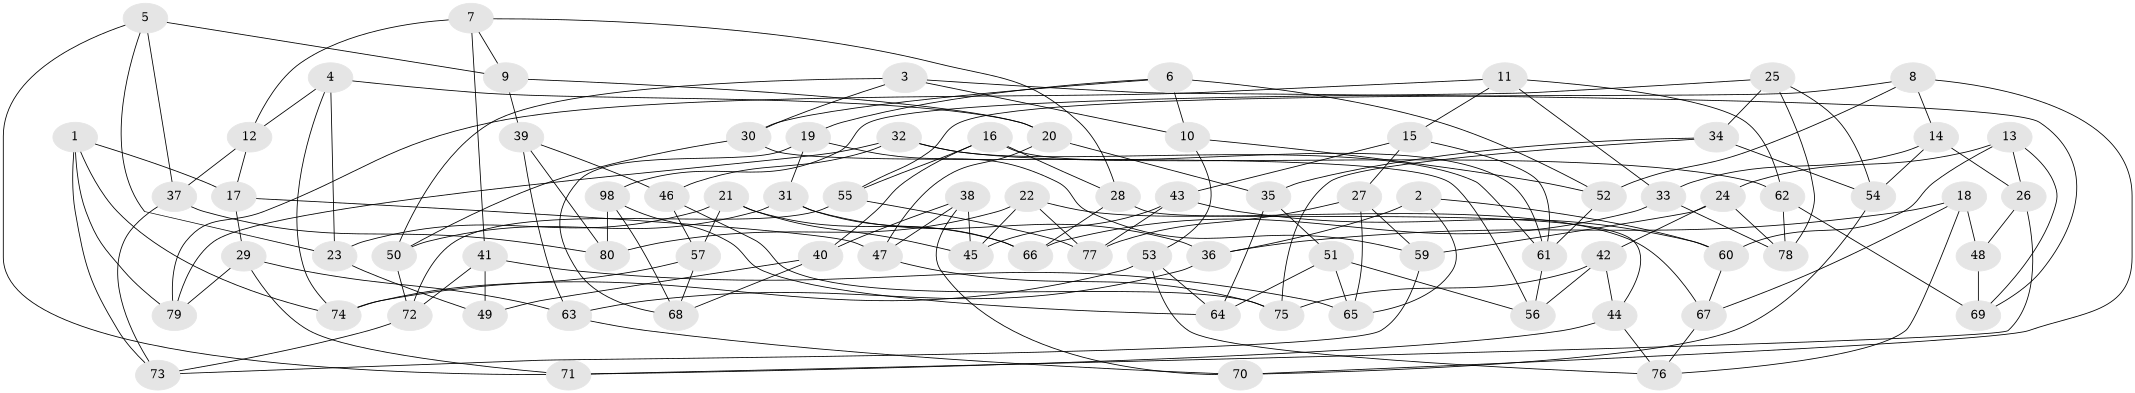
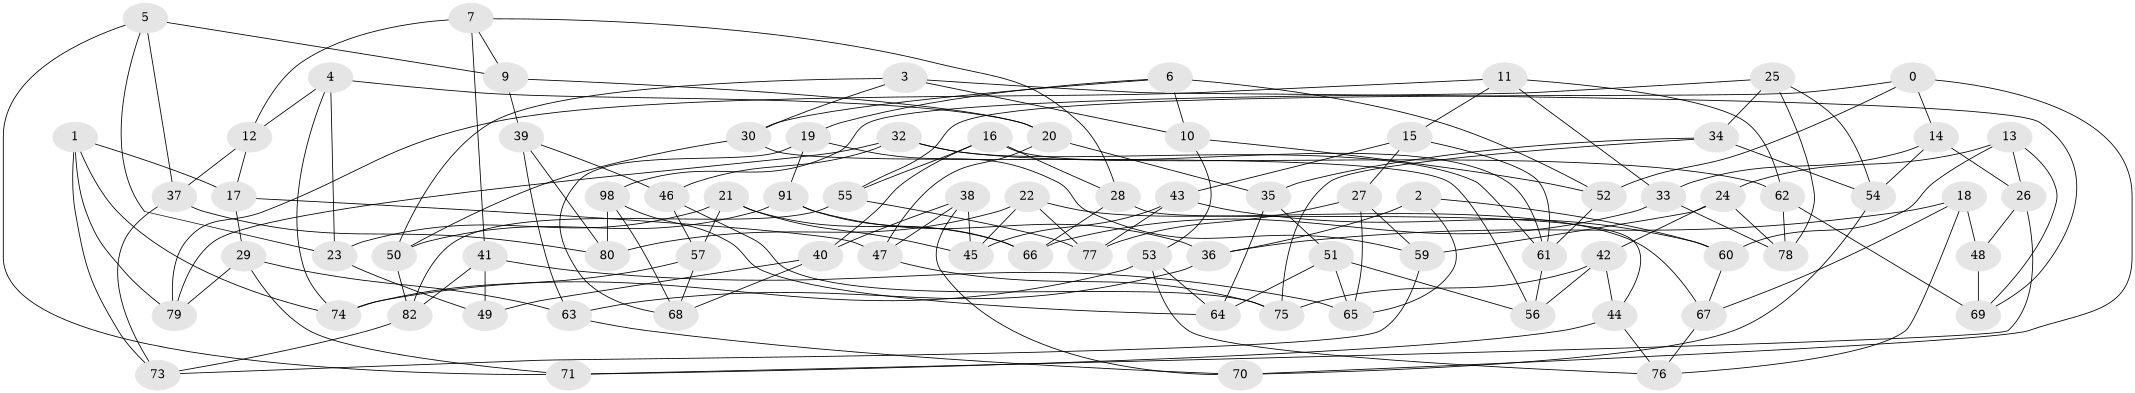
node "8": label "8" -> "0"
node "31": label "31" -> "91"
node "72": label "72" -> "82"
